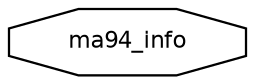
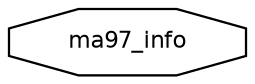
node "ma94_info": label "ma94_info" -> "ma97_info"
